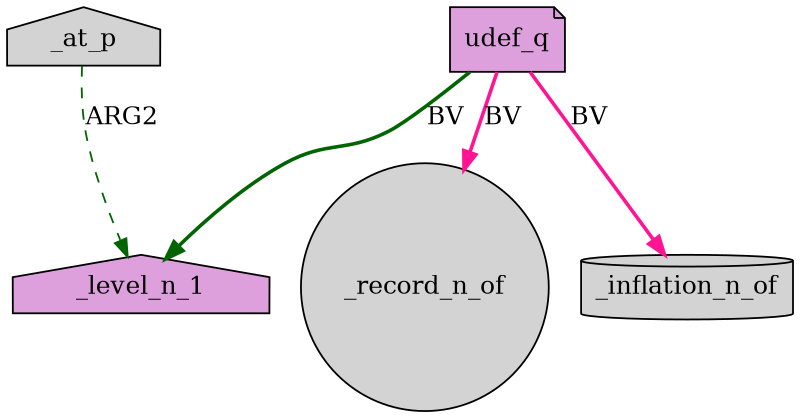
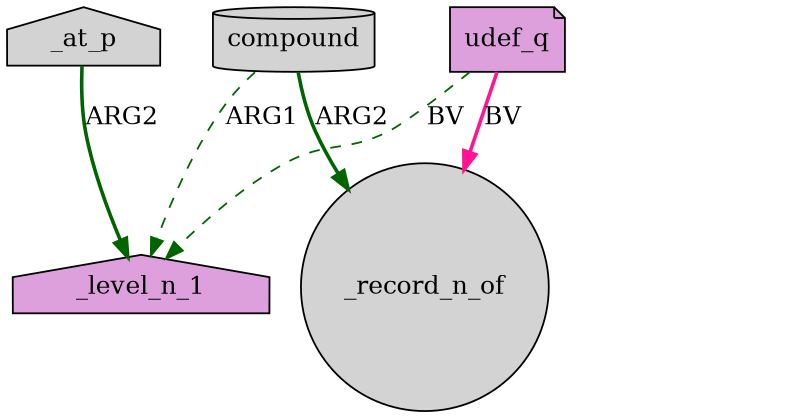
node "compound": added
edge "udef_q" -> "_level_n_1": style bold -> dashed
edge "_at_p" -> "_level_n_1": style dashed -> bold
node "_inflation_n_of": removed
